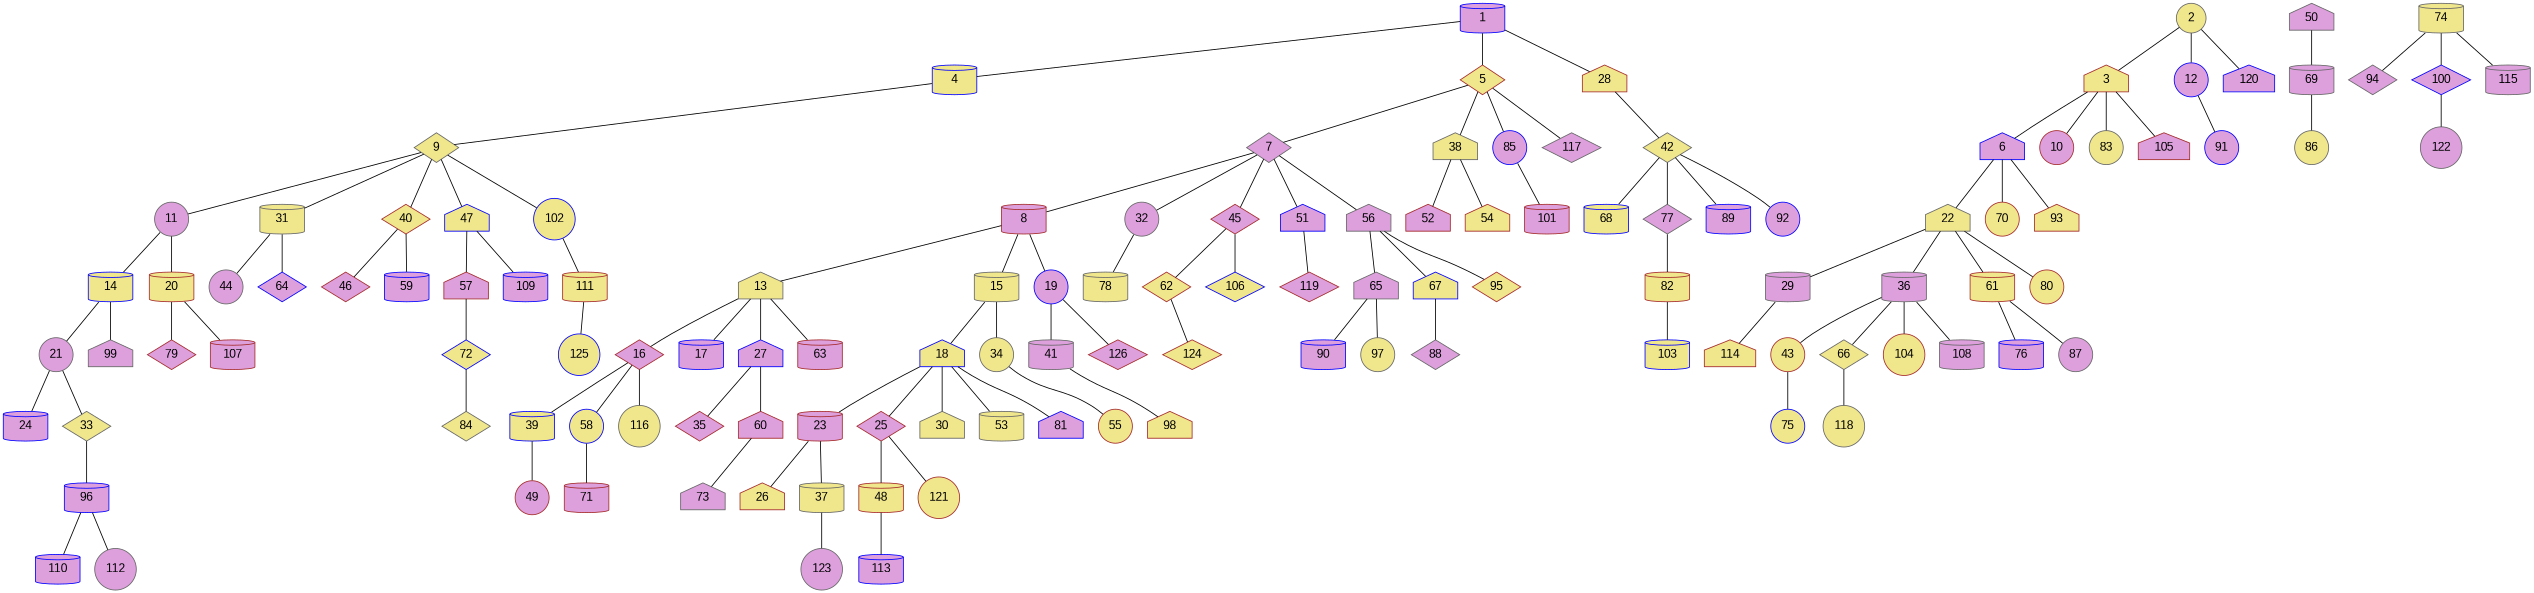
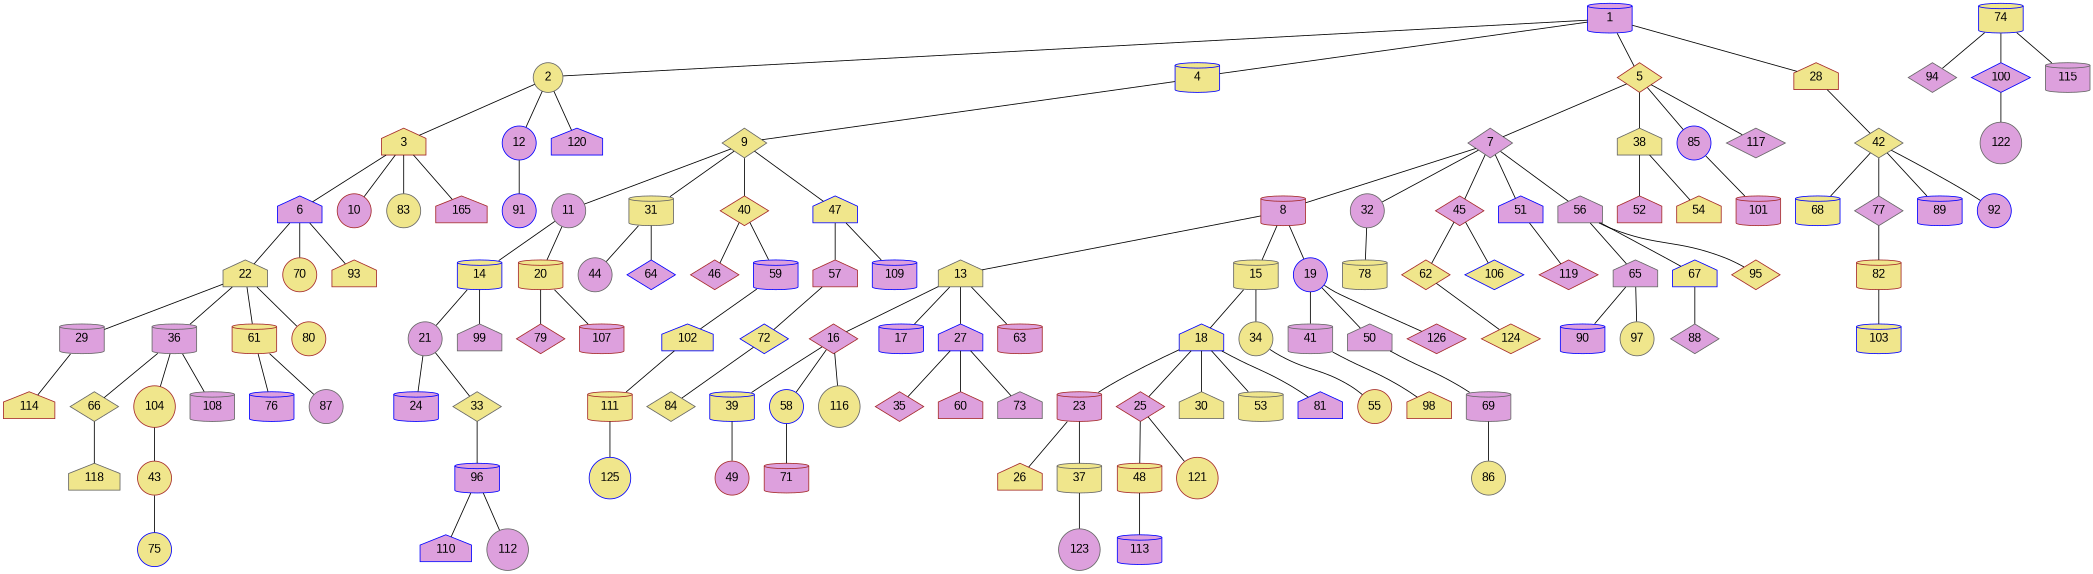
node "74": color gray40 -> blue
edge "1" -- "2": added
node "105": label "105" -> "165"
edge "9" -- "102": now "59" -- "102"
node "102": shape circle -> house
edge "19" -- "50": added
edge "36" -- "43": now "104" -- "43"
node "118": shape circle -> house
edge "60" -- "73": now "27" -- "73"
node "110": shape cylinder -> house
